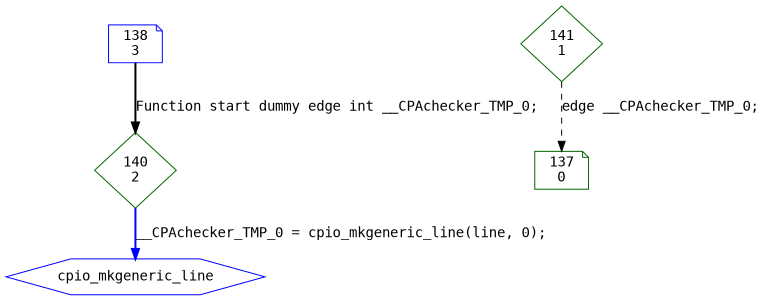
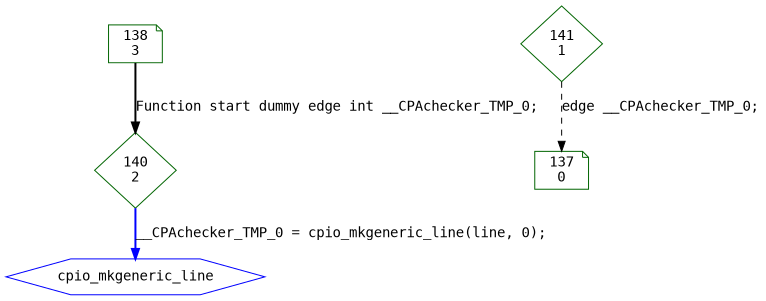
node "138 3": color blue -> darkgreen
